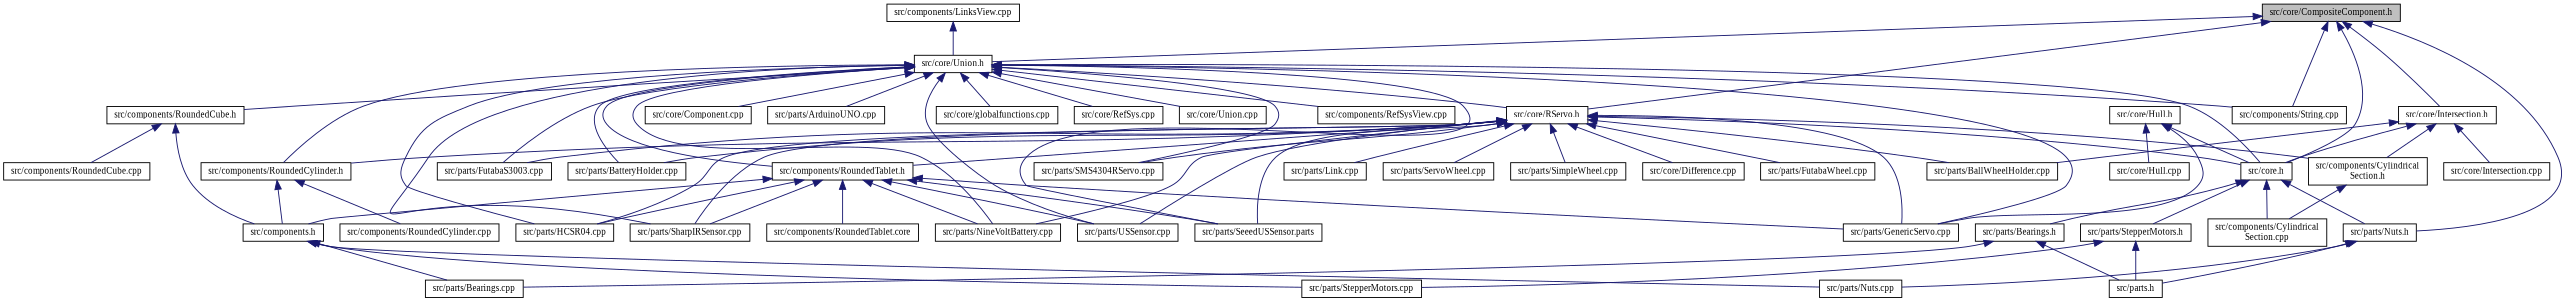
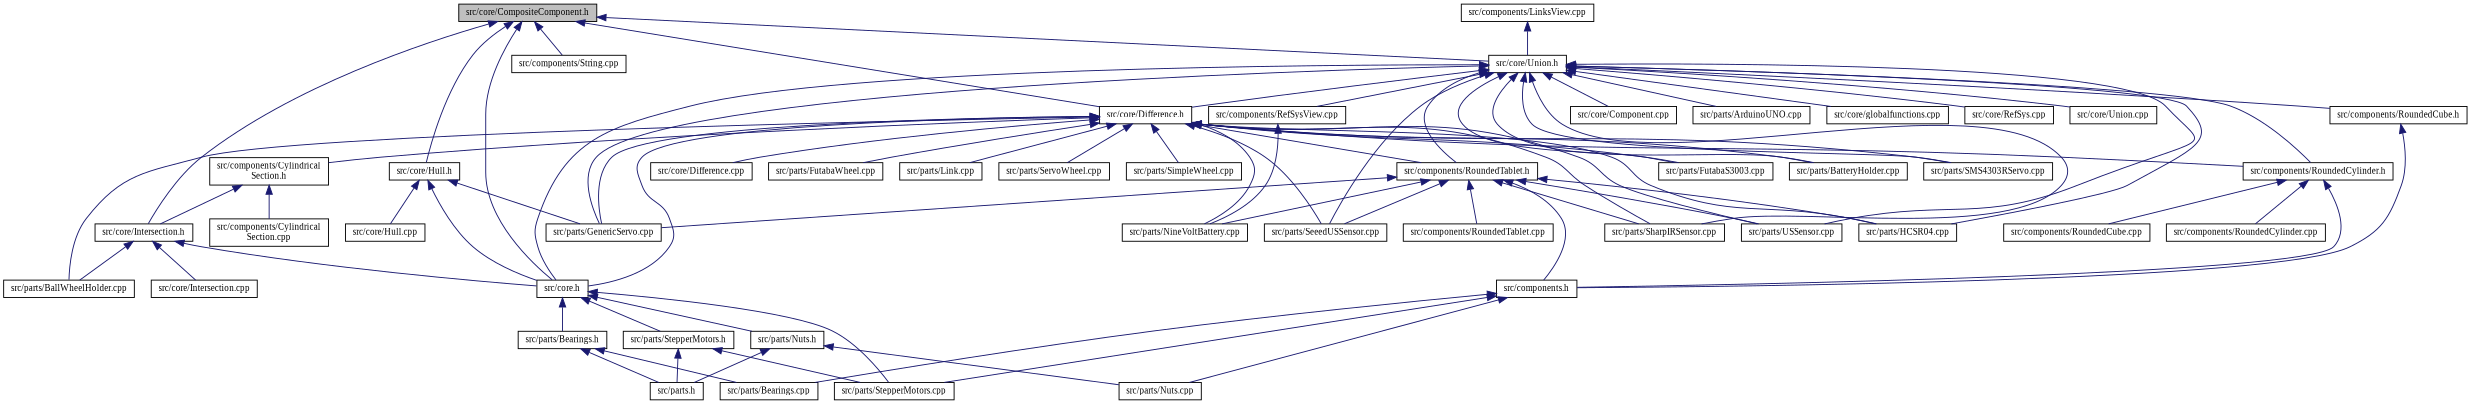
edge "src/components/String.cpp" -> "src/core/Union.h": removed
node "src/core/RServo.h": label "src/core/RServo.h" -> "src/core/Difference.h"
edge "src/parts/Nuts.h" -> "src/core/CompositeComponent.h": now "src/core/Hull.h" -> "src/core/CompositeComponent.h"
edge "src/parts/NineVoltBattery.cpp" -> "src/core/Union.h": now "src/parts/NineVoltBattery.cpp" -> "src/components/RefSysView.cpp"
edge "src/components/Cylindrical Section.h" -> "src/core/Intersection.h": reversed
edge "src/components/RoundedCube.cpp" -> "src/components/RoundedCube.h": now "src/components/RoundedCube.cpp" -> "src/components/RoundedCylinder.h"
node "src/parts/SMS4304RServo.cpp": label "src/parts/SMS4304RServo.cpp" -> "src/parts/SMS4303RServo.cpp"
edge "src/components/Cylindrical Section.cpp" -> "src/core.h": now "src/parts/StepperMotors.cpp" -> "src/core.h"
node "src/components/RoundedTablet.core": label "src/components/RoundedTablet.core" -> "src/components/RoundedTablet.cpp"
node "src/parts/SeeedUSSensor.parts": label "src/parts/SeeedUSSensor.parts" -> "src/parts/SeeedUSSensor.cpp"
